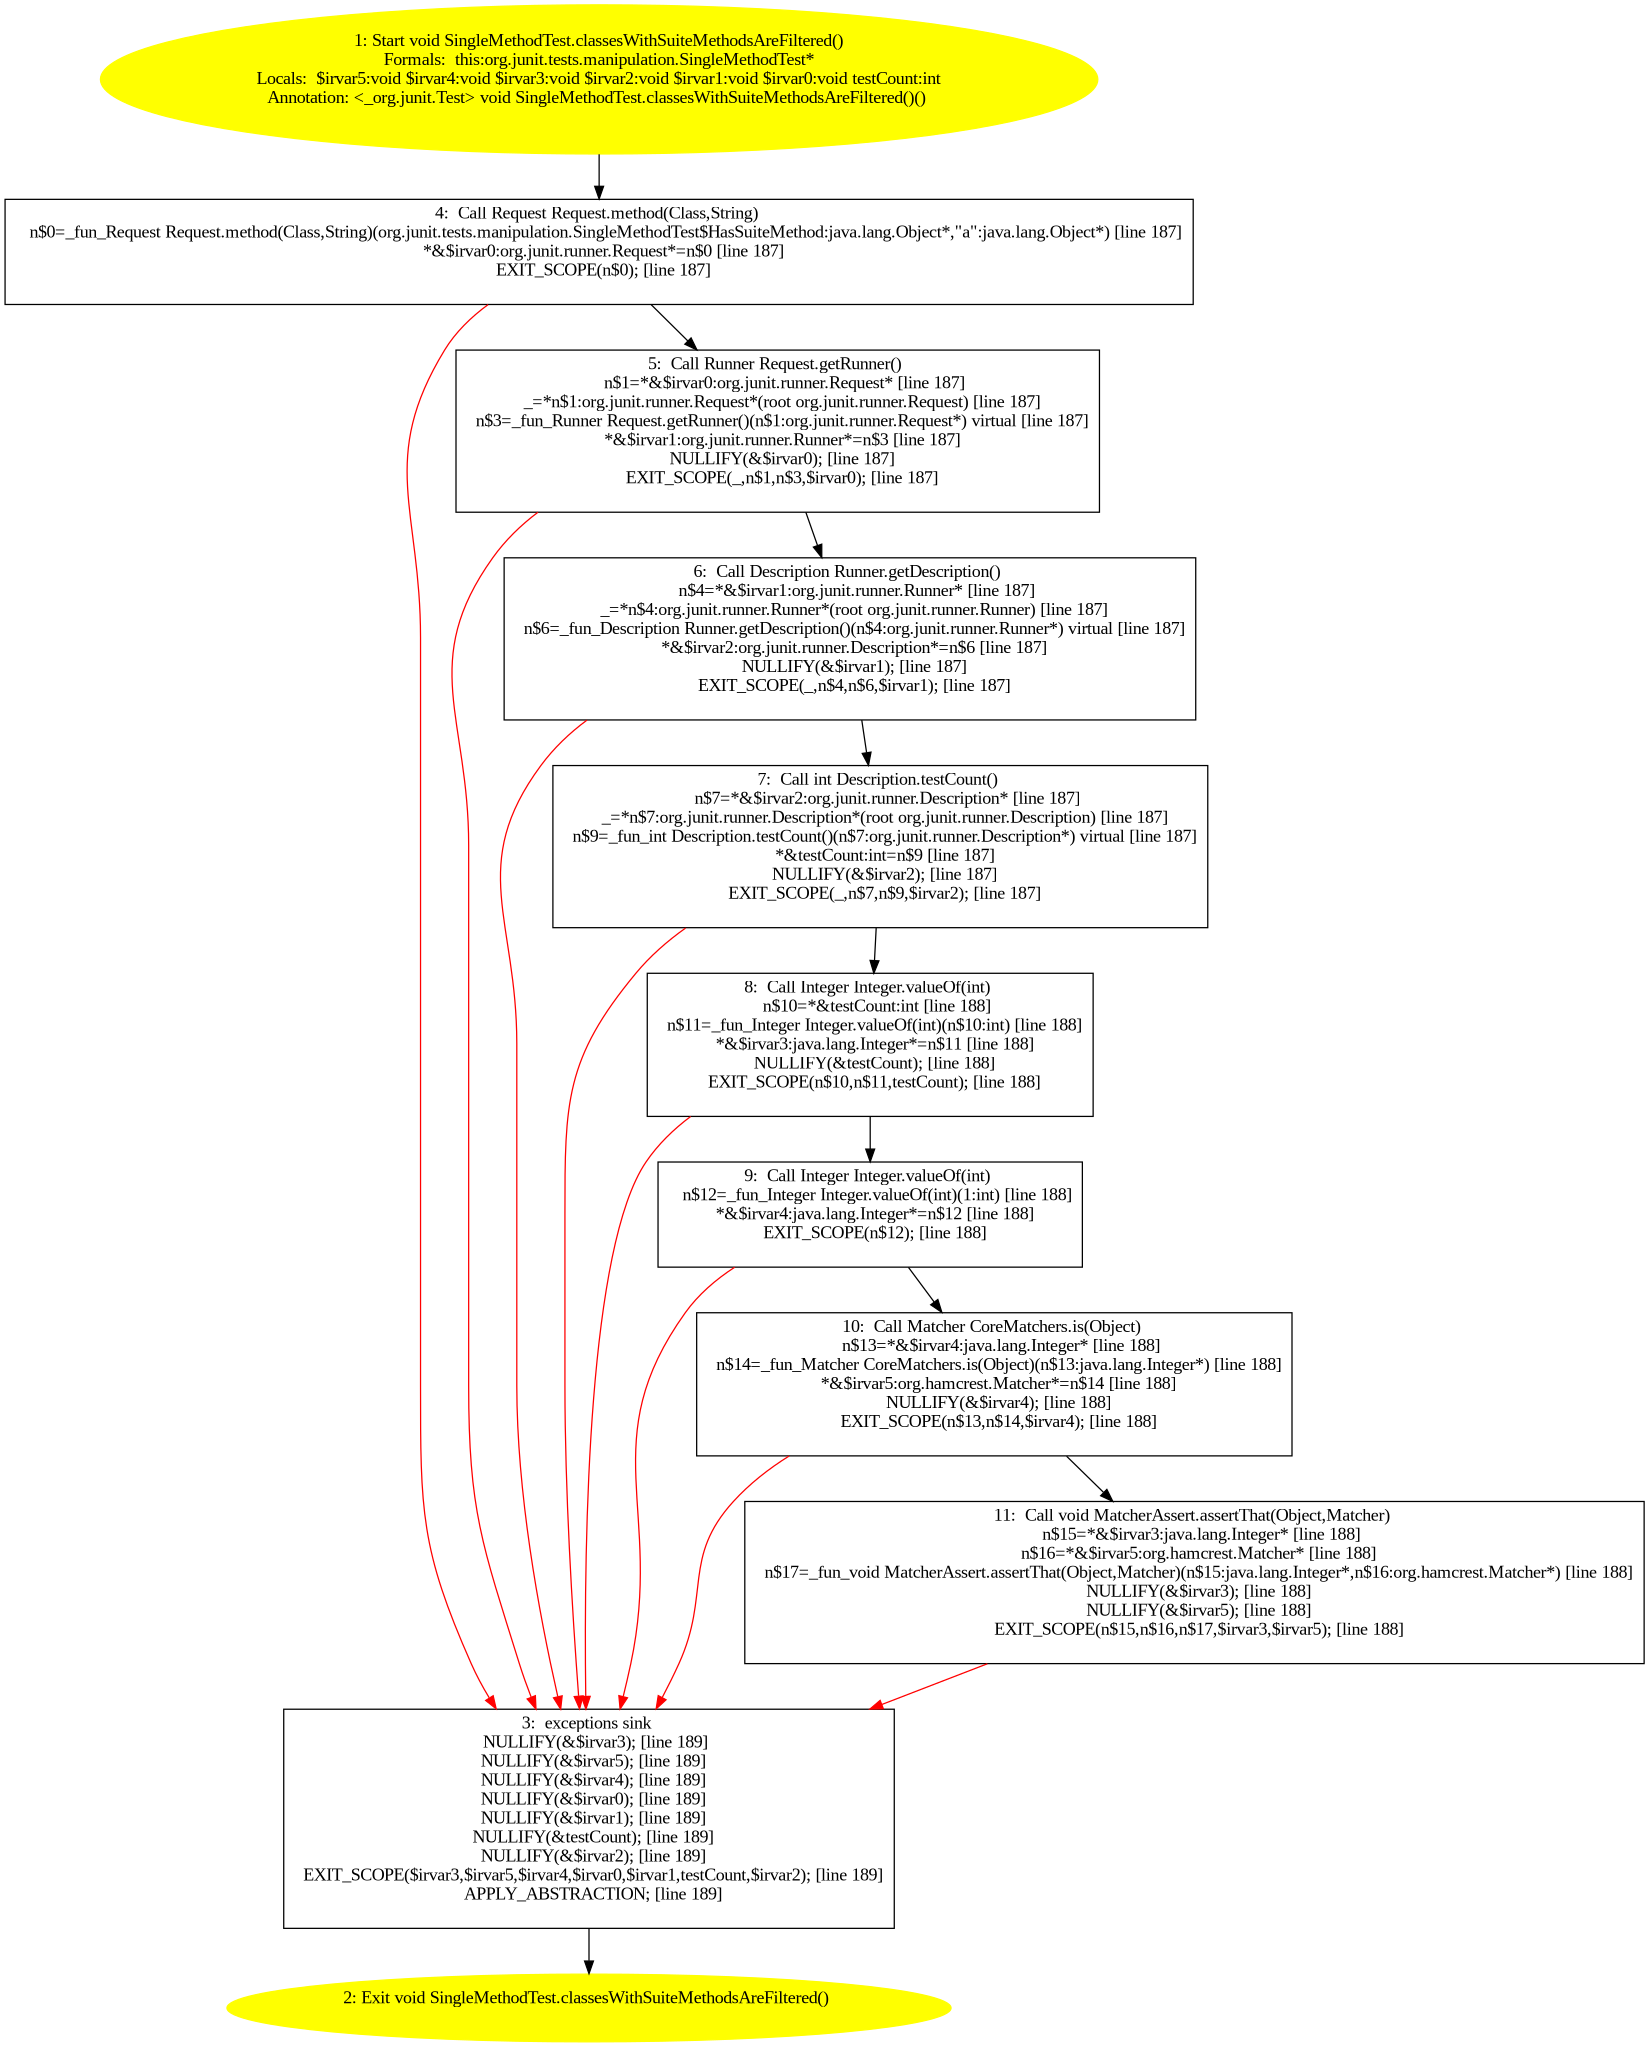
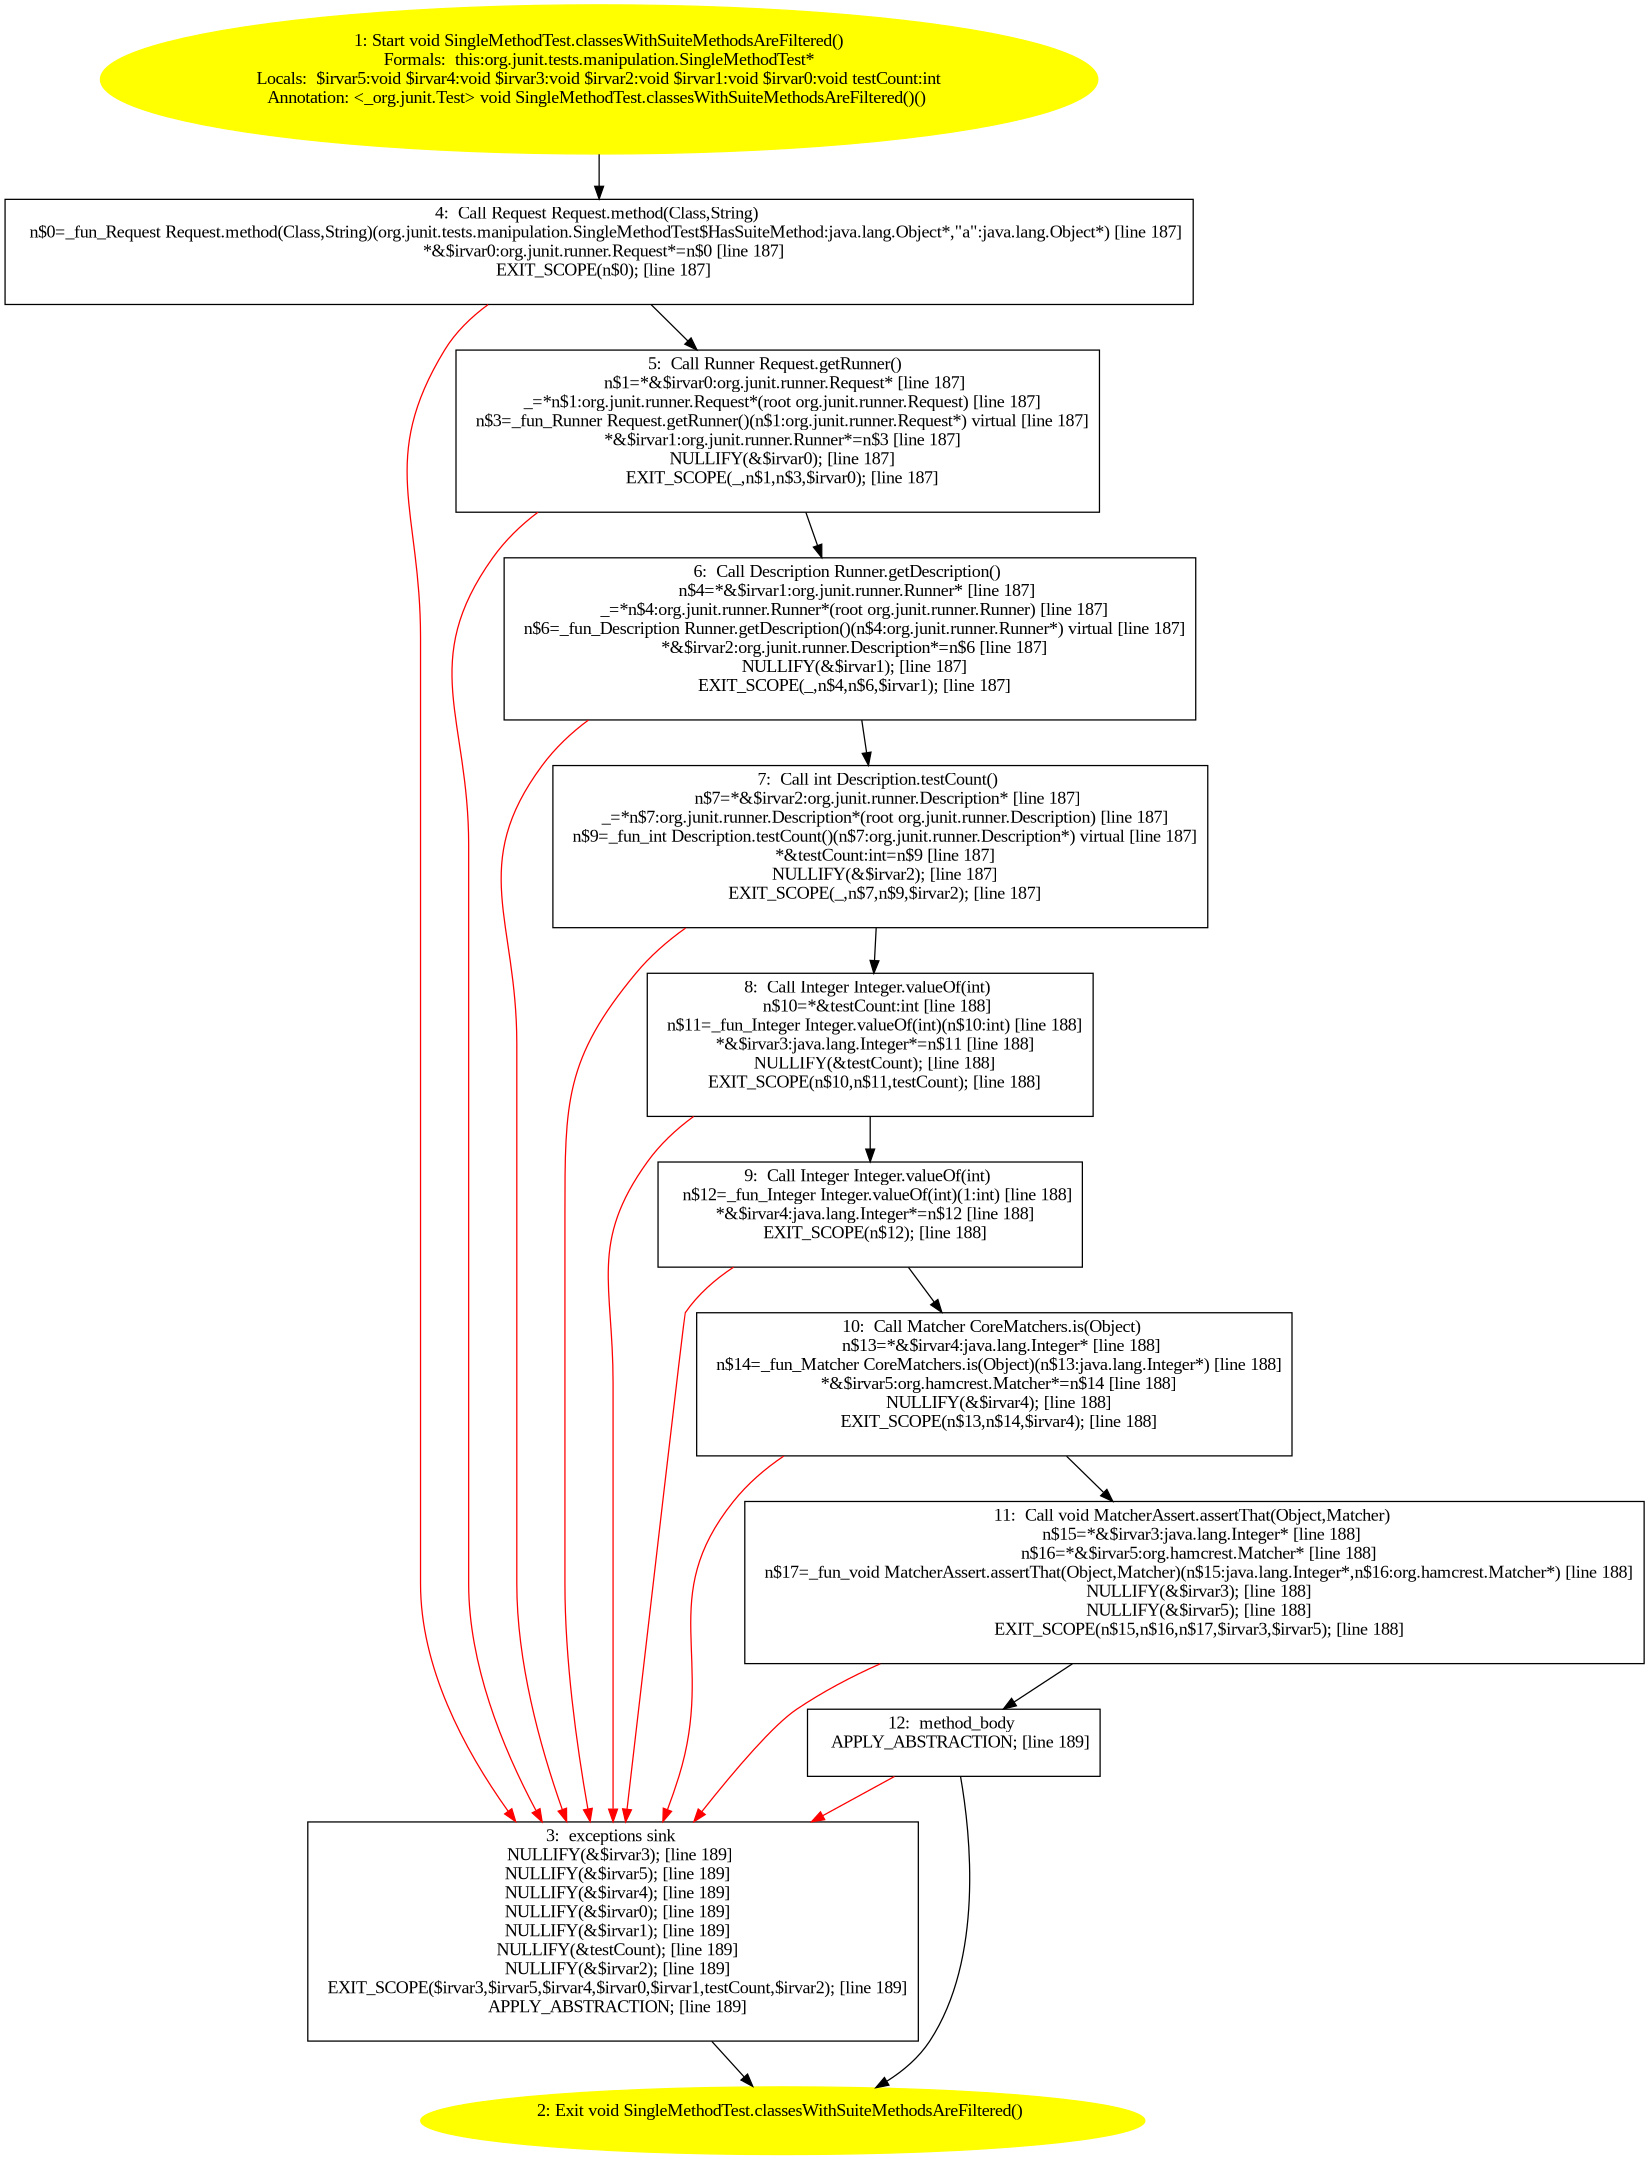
node "12:  method_body APPLY_ABSTRACTION; [line 189]": added
